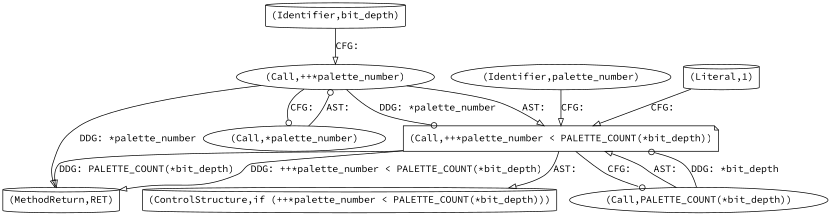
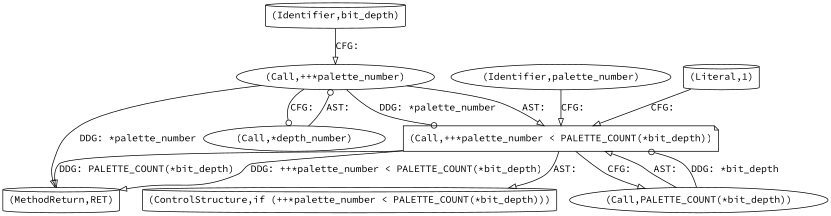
node "(Call,*palette_number)": label "(Call,*palette_number)" -> "(Call,*depth_number)"
edge "(Call,++*palette_number < PALETTE_COUNT(*bit_depth))" -> "(Call,PALETTE_COUNT(*bit_depth))": arrowhead odot -> onormal
